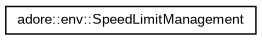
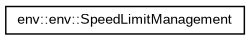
node "adore::env::SpeedLimitManagement": label "adore::env::SpeedLimitManagement" -> "env::env::SpeedLimitManagement"
